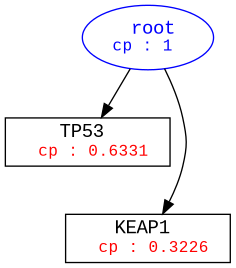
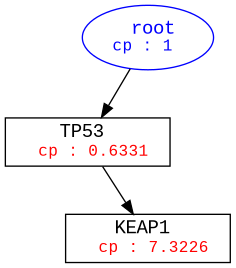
edge "root" -> "KEAP1": now "TP53" -> "KEAP1"
node "KEAP1": text "cp : 0.3226" -> "cp : 7.3226"
